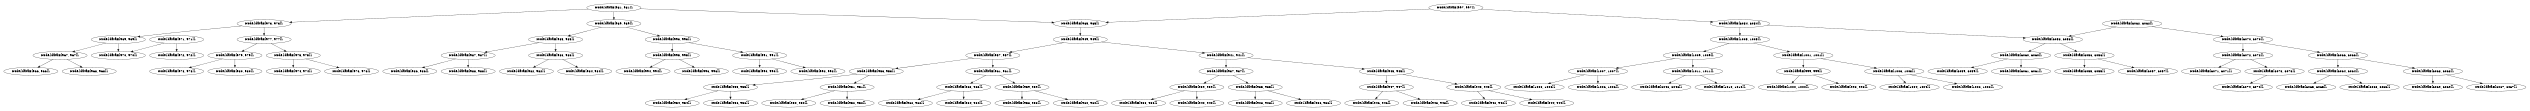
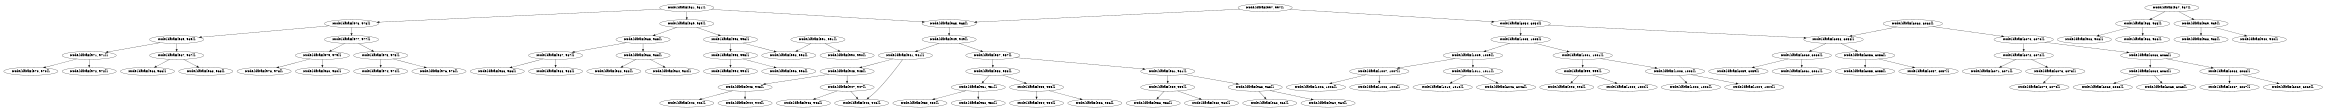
edge "Node{data=[969, 969]}" -> "Node{data=[970, 970]}": now "Node{data=[969, 969]}" -> "Node{data=[971, 971]}"
edge "Node{data=[993, 993]}" -> "Node{data=[991, 991]}": now "Node{data=[993, 993]}" -> "Node{data=[992, 992]}"
edge "Node{data=[941, 941]}" -> "Node{data=[937, 937]}": now "Node{data=[941, 941]}" -> "Node{data=[946, 946]}"
